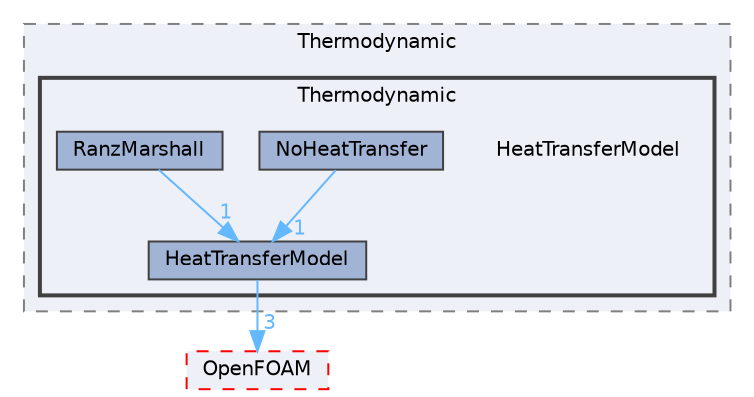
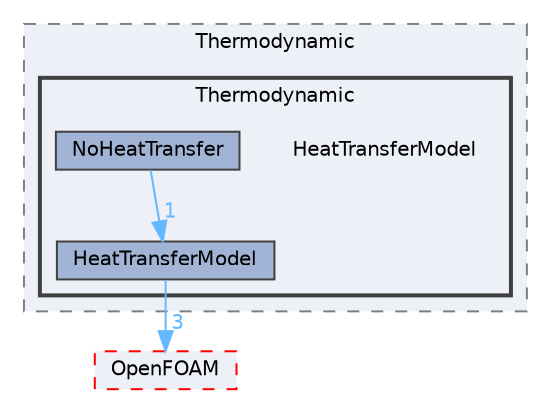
node "RanzMarshall": removed
